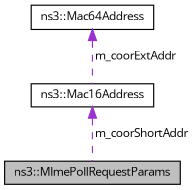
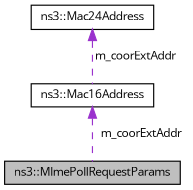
node "ns3::Mac64Address": label "ns3::Mac64Address" -> "ns3::Mac24Address"
edge "ns3::MlmePollRequestParams" -> "ns3::Mac16Address": label " m_coorShortAddr" -> " m_coorExtAddr"
